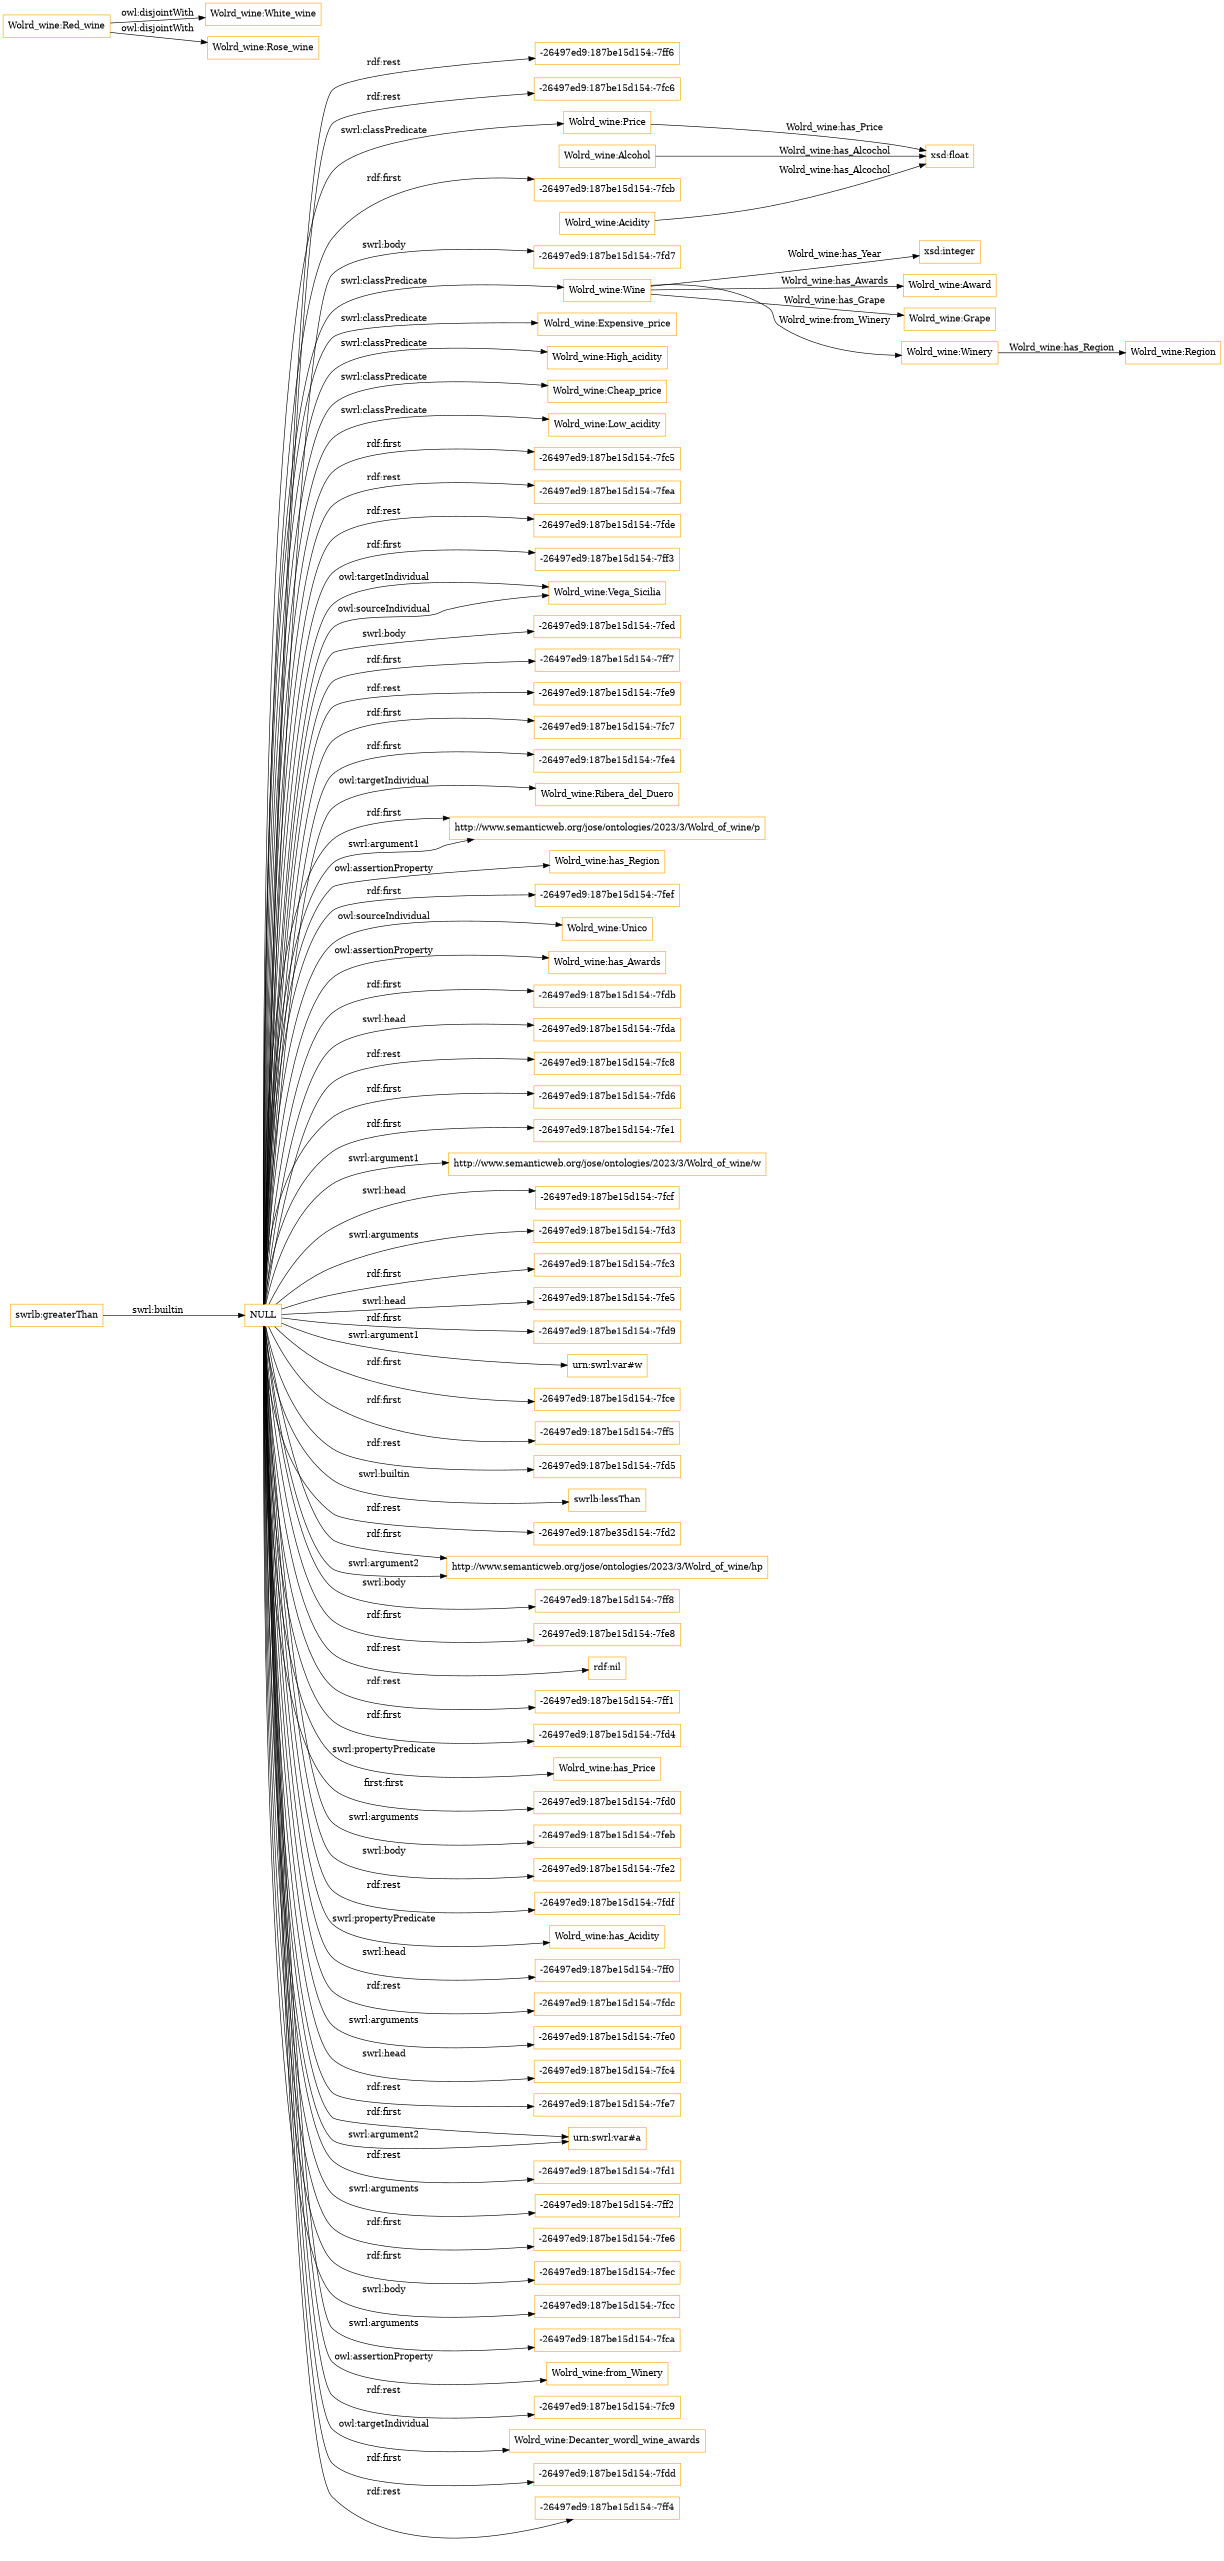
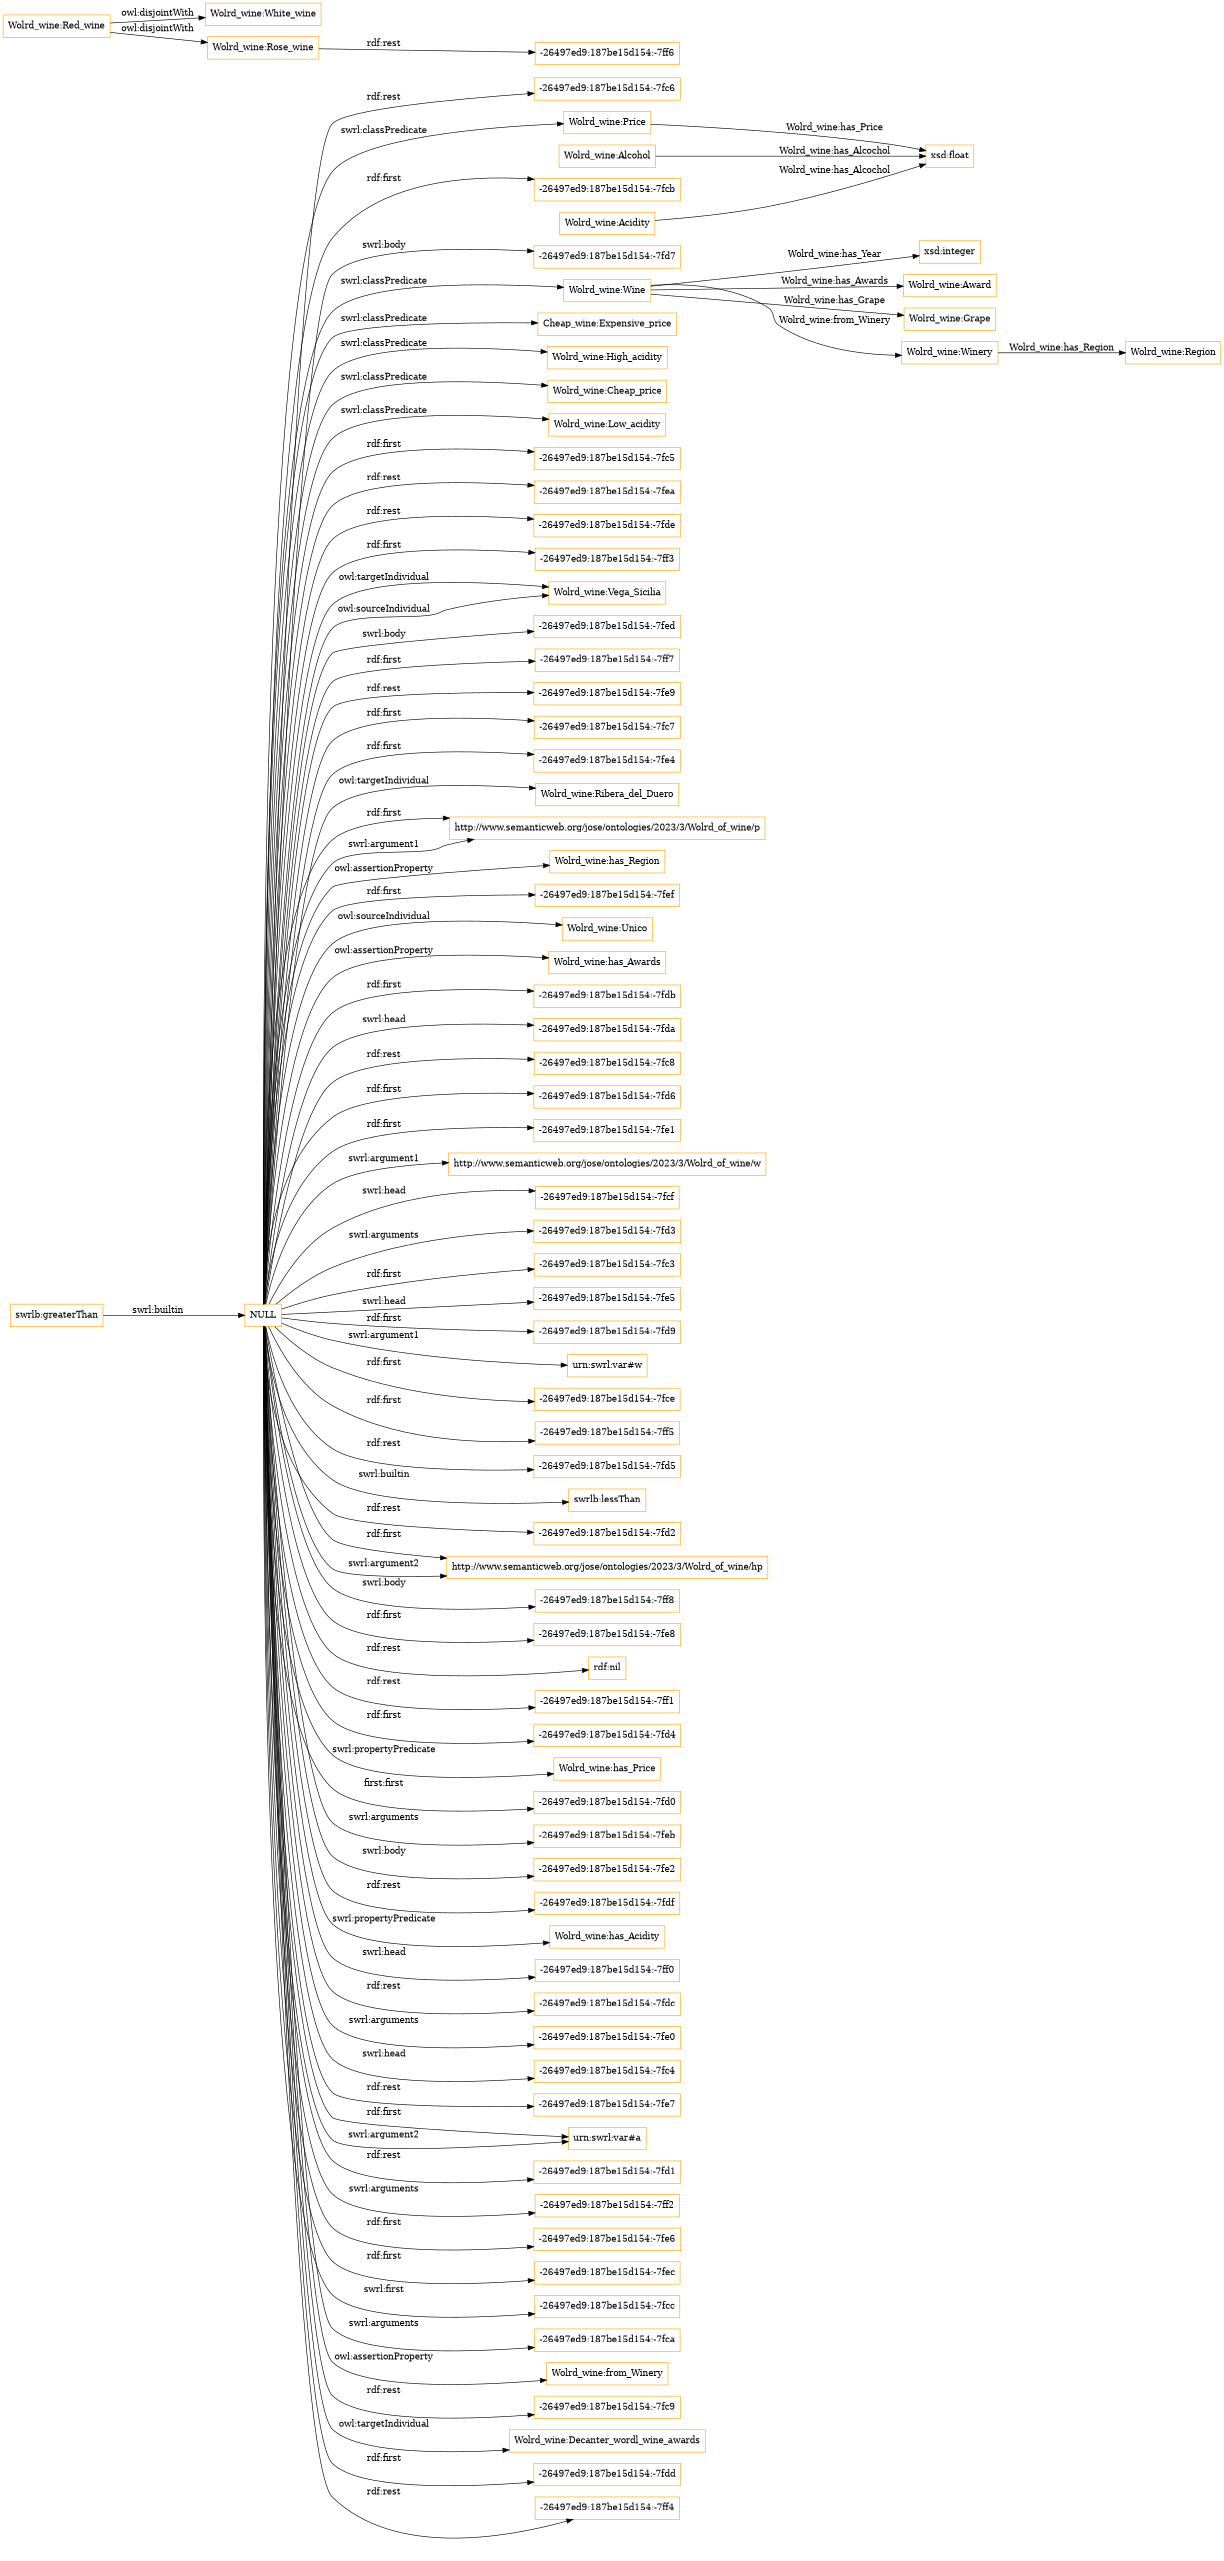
node "Wolrd_wine:Expensive_price": label "Wolrd_wine:Expensive_price" -> "Cheap_wine:Expensive_price"
edge "NULL" -> "-26497ed9:187be15d154:-7ff6": now "Wolrd_wine:Rose_wine" -> "-26497ed9:187be15d154:-7ff6"
node "-26497ed9:187be35d154:-7fd2": label "-26497ed9:187be35d154:-7fd2" -> "-26497ed9:187be15d154:-7fd2"
edge "NULL" -> "-26497ed9:187be15d154:-7fcc": label "swrl:body" -> "swrl:first"
